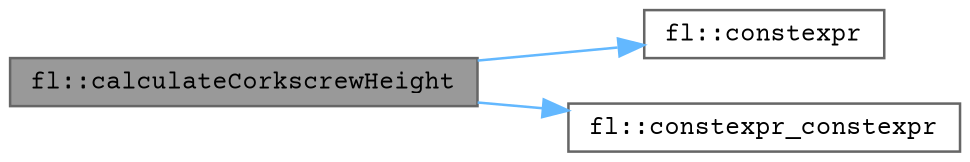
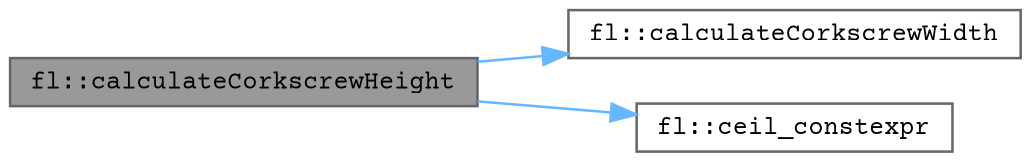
node "fl::constexpr": label "fl::constexpr" -> "fl::calculateCorkscrewWidth"
node "fl::constexpr_constexpr": label "fl::constexpr_constexpr" -> "fl::ceil_constexpr"
